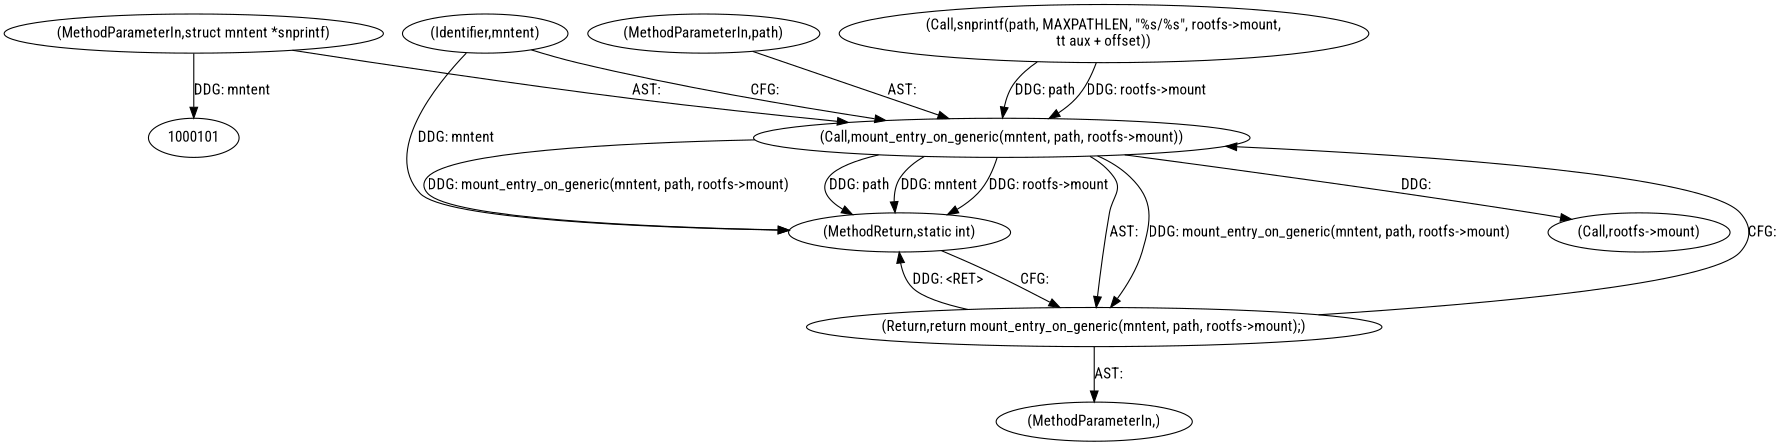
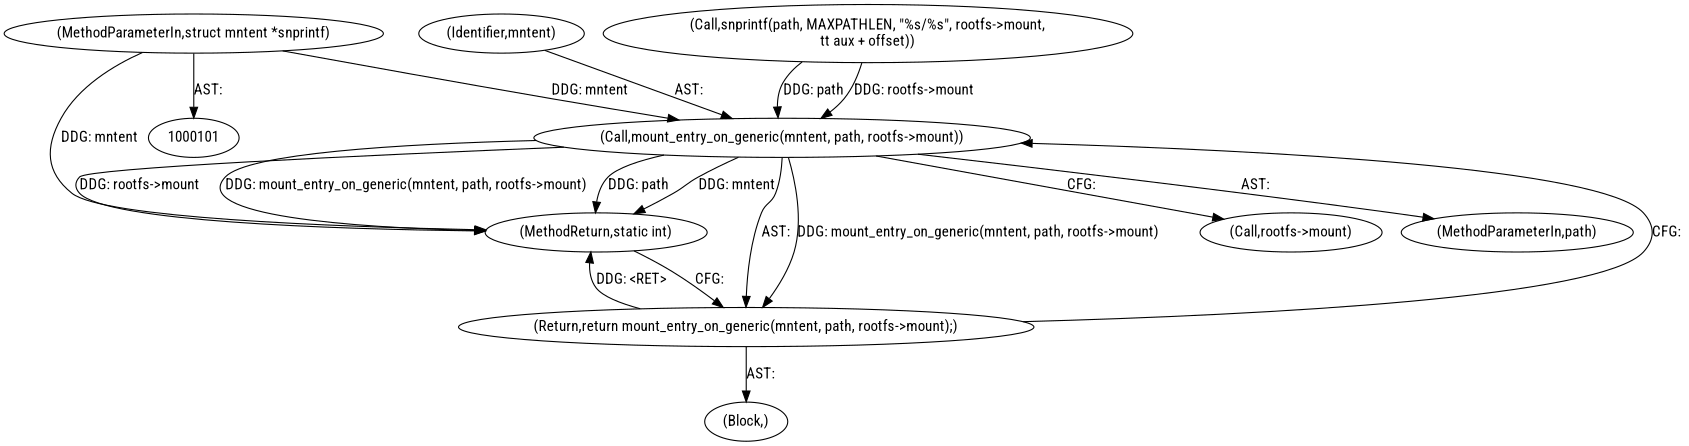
edge "(MethodParameterIn,path)" -> "(Call,mount_entry_on_generic(mntent, path, rootfs->mount))": reversed
edge "(MethodParameterIn,struct mntent *snprintf)" -> "1000101": label "DDG: mntent" -> "AST: "
edge "(MethodParameterIn,struct mntent *snprintf)" -> "(Call,mount_entry_on_generic(mntent, path, rootfs->mount))": label "AST: " -> "DDG: mntent"
edge "(Identifier,mntent)" -> "(Call,mount_entry_on_generic(mntent, path, rootfs->mount))": label "CFG: " -> "AST: "
edge "(Call,mount_entry_on_generic(mntent, path, rootfs->mount))" -> "(Call,rootfs->mount)": label "DDG: " -> "CFG: "
edge "(Identifier,mntent)" -> "(MethodReturn,static int)": now "(MethodParameterIn,struct mntent *snprintf)" -> "(MethodReturn,static int)"
node "(MethodParameterIn,)": label "(MethodParameterIn,)" -> "(Block,)"
